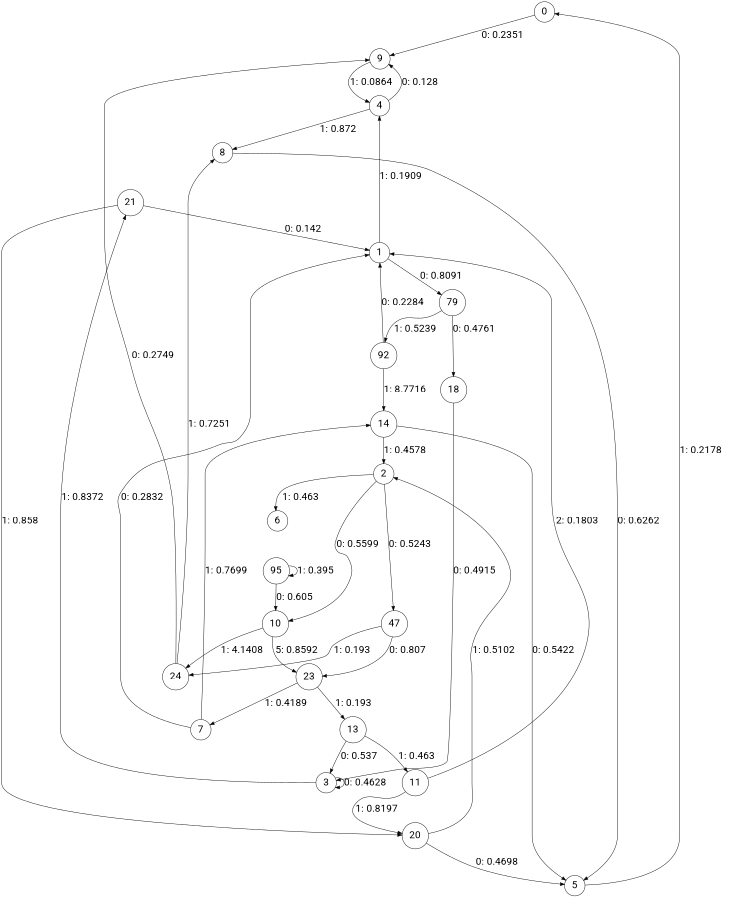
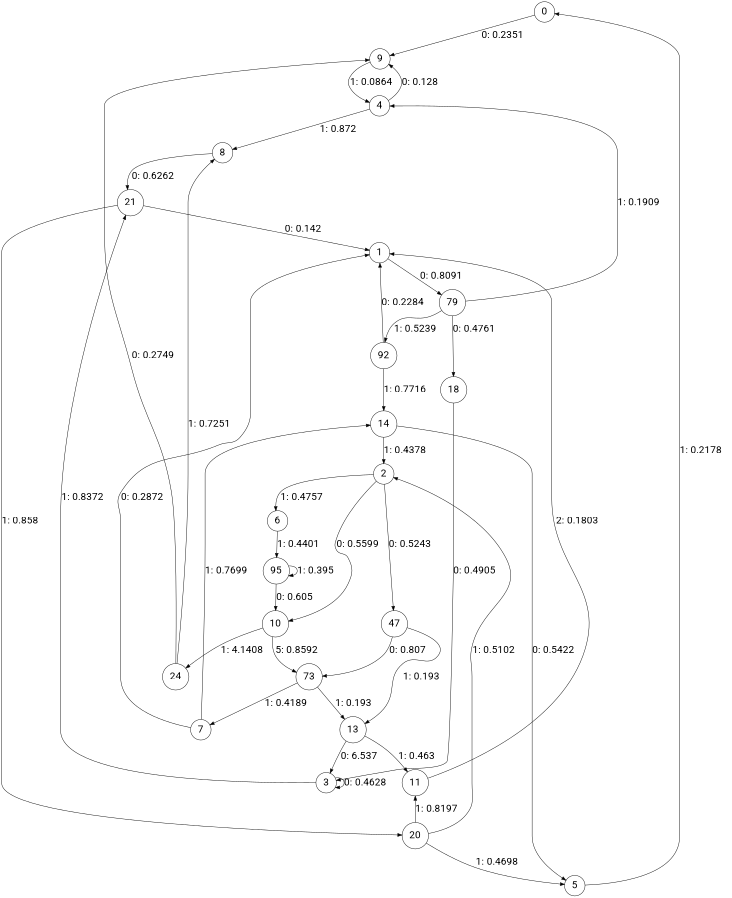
edge "1" -> "4": now "79" -> "4"
edge "92" -> "14": label "1: 8.7716   " -> "1: 0.7716   "
edge "8" -> "5": now "8" -> "21"
edge "14" -> "2": label "1: 0.4578   " -> "1: 0.4378   "
edge "7" -> "1": label "0: 0.2832   " -> "0: 0.2872   "
edge "2" -> "6": label "1: 0.463    " -> "1: 0.4757   "
edge "6" -> "95": added, label "1: 0.4401"
edge "18" -> "3": label "0: 0.4915   " -> "0: 0.4905   "
edge "47" -> "24": now "47" -> "13"
node "23": label "23" -> "73"
edge "13" -> "3": label "0: 0.537    " -> "0: 6.537    "
edge "11" -> "20": reversed
edge "20" -> "5": label "0: 0.4698   " -> "1: 0.4698   "
